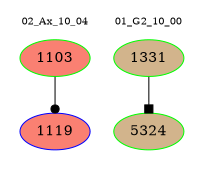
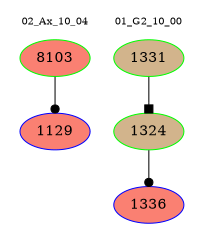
node "1103": label "1103" -> "8103"
node "1119": label "1119" -> "1129"
node "5324": label "5324" -> "1324"
node "1336": added
